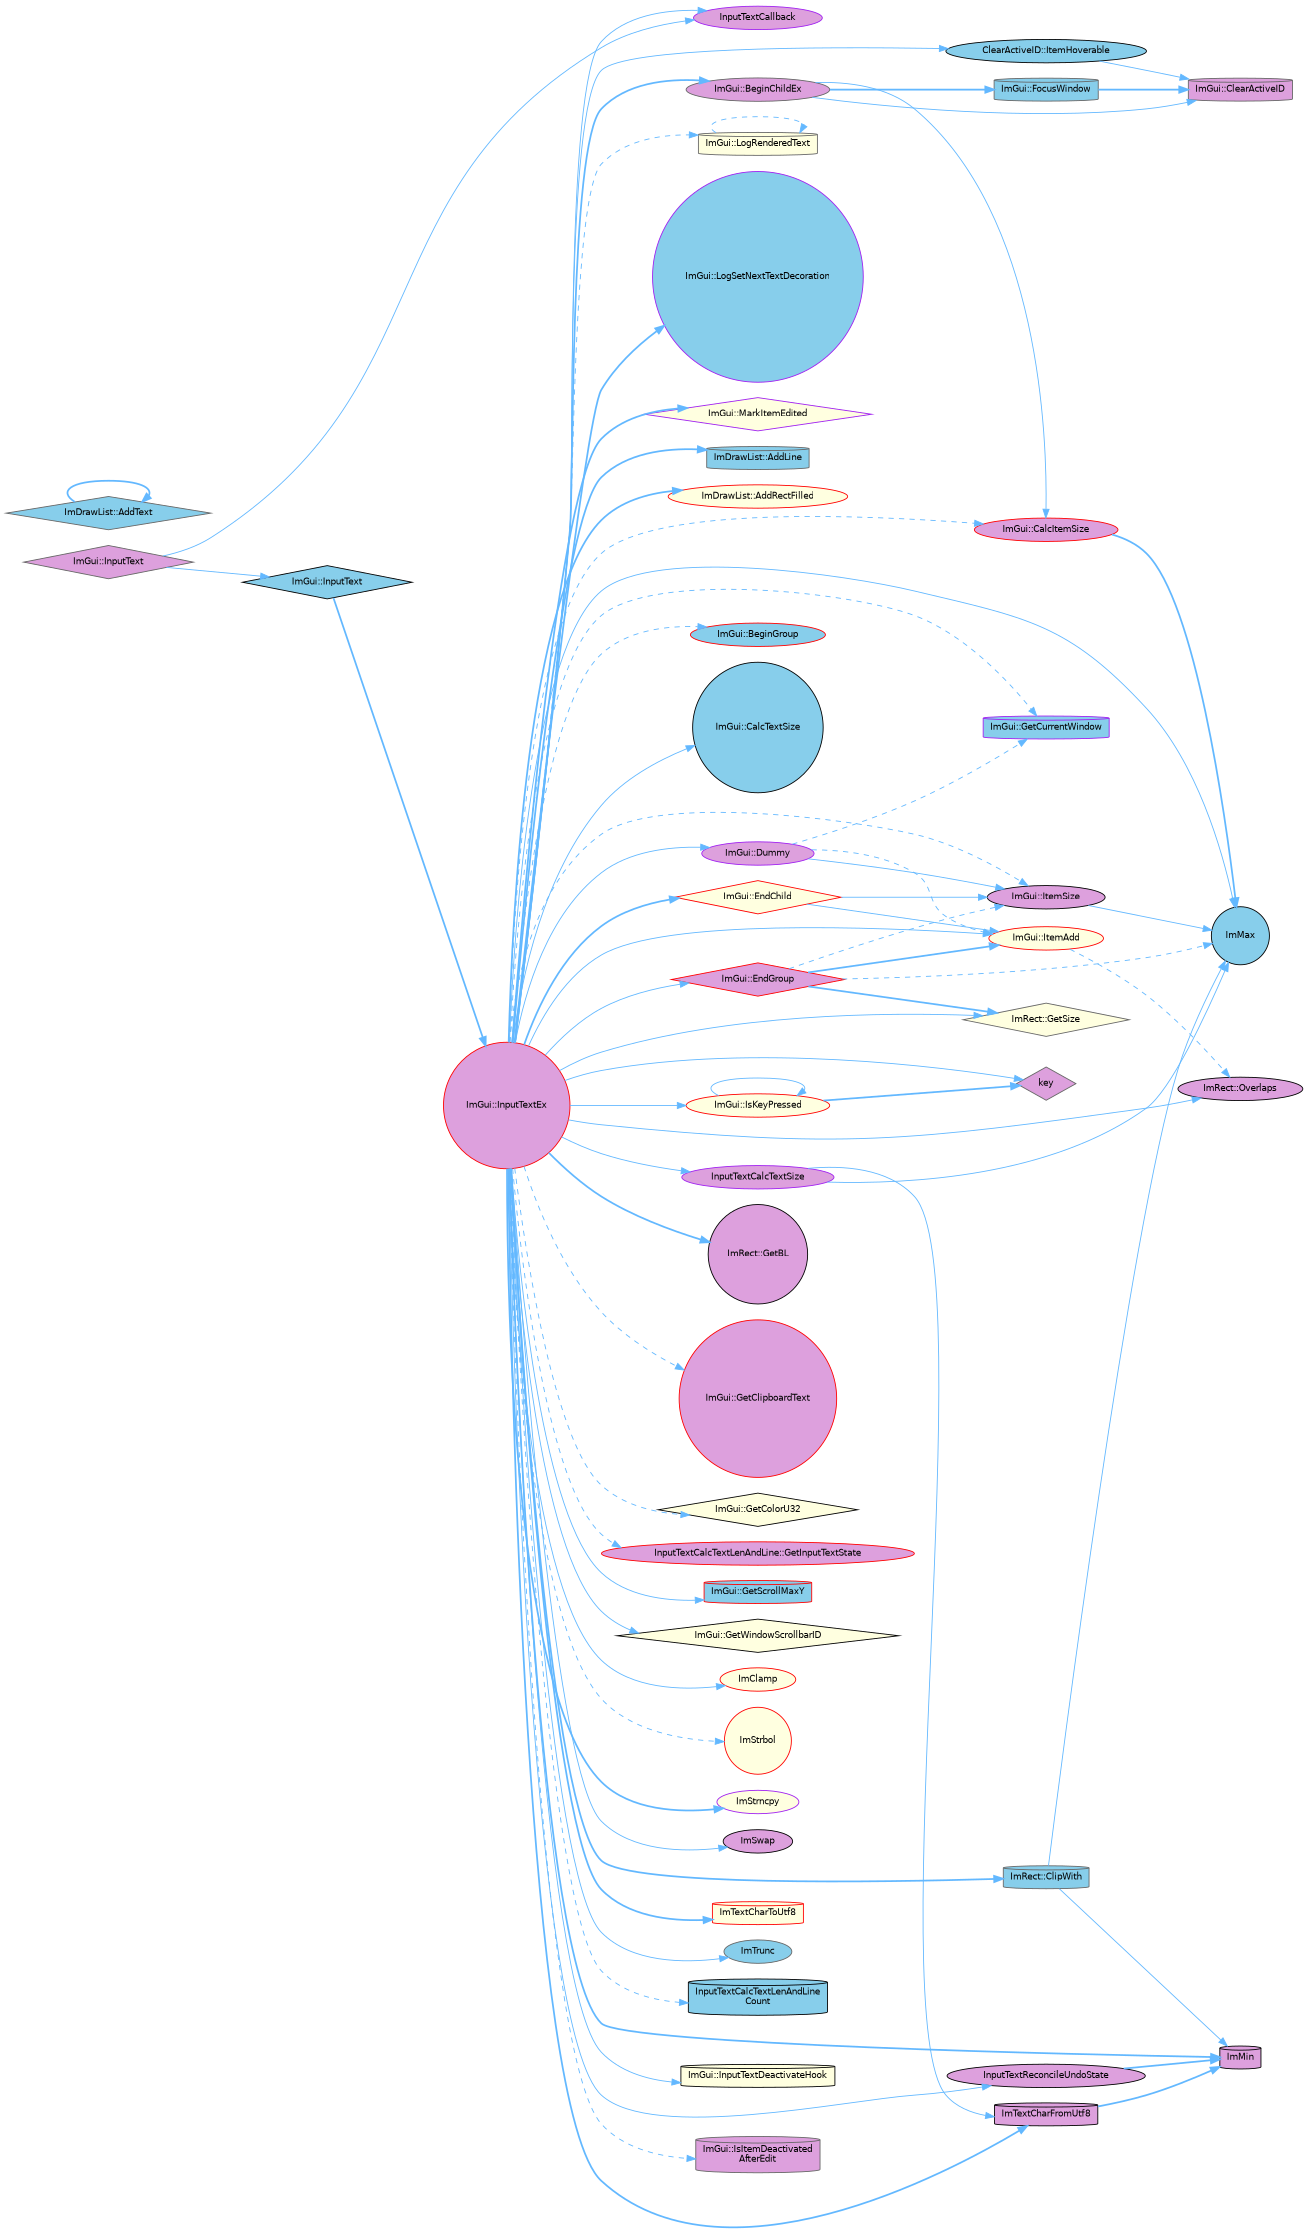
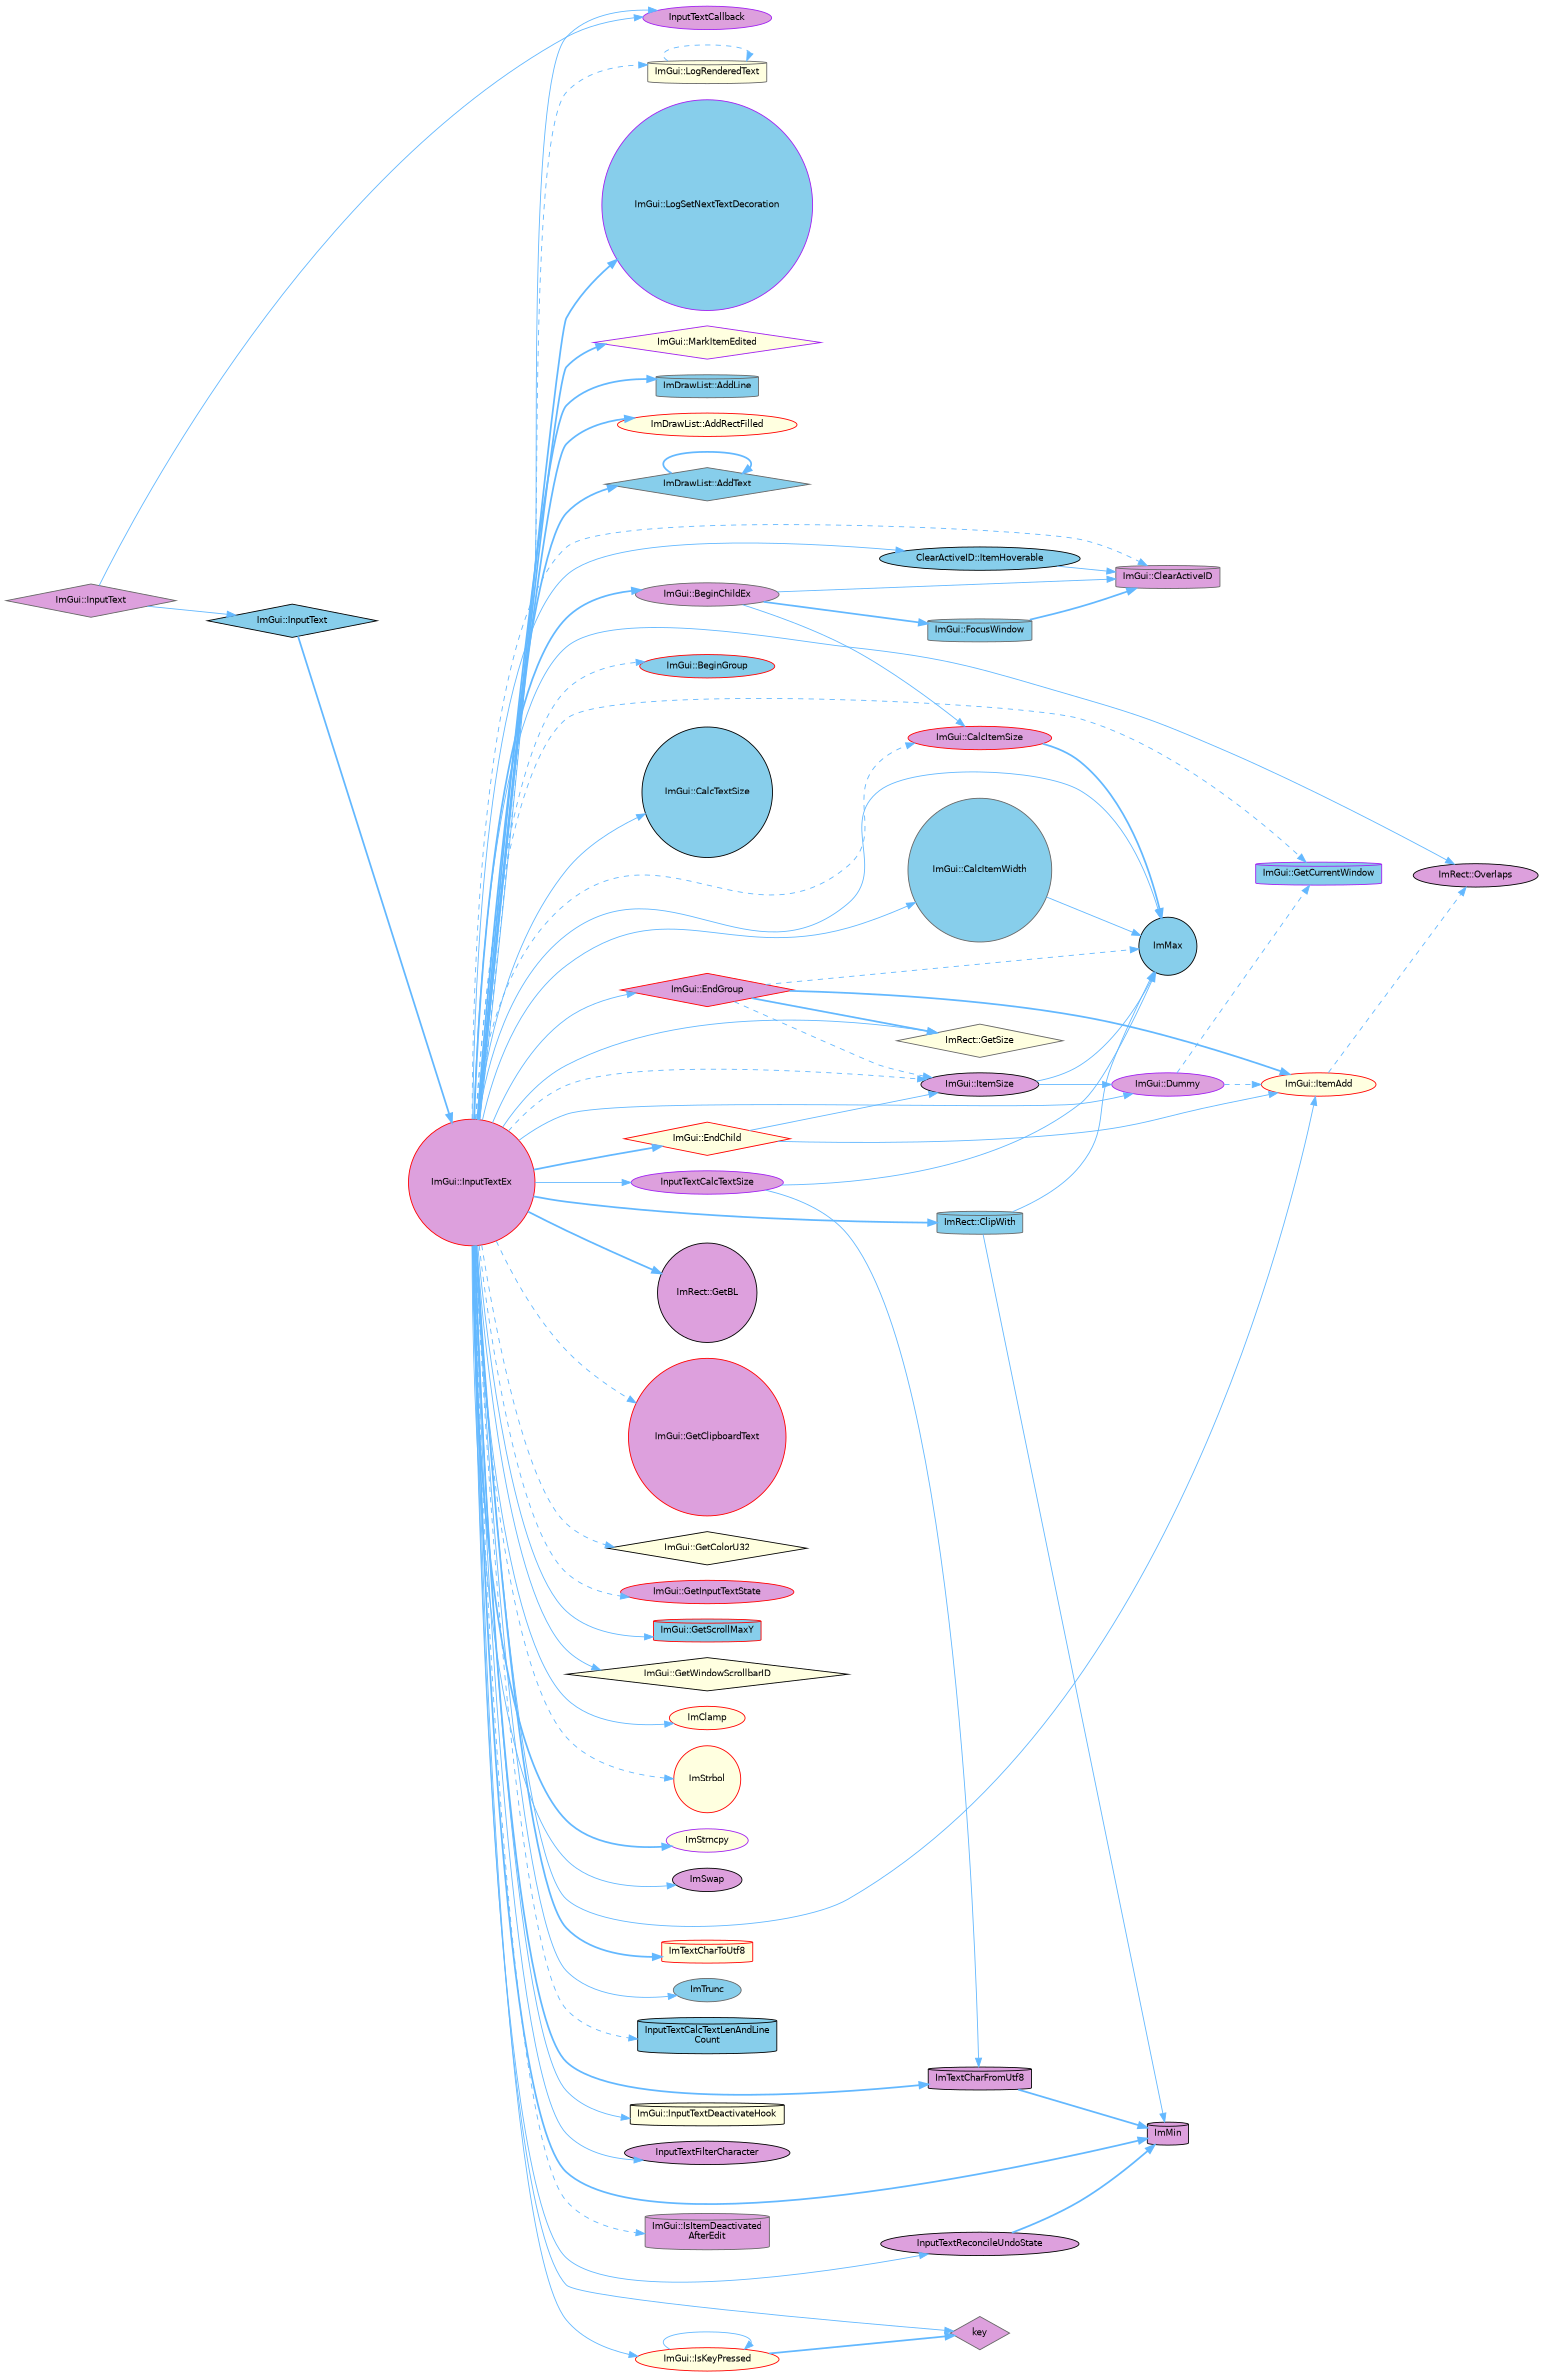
edge "ImGui::InputTextEx" -> "ImGui::ClearActiveID": added
edge "ImGui::InputTextEx" -> "ImDrawList::AddText": added
edge "ImGui::Dummy" -> "ImGui::ItemSize": reversed
node "ImGui::CalcItemWidth": added
node "InputTextCalcTextLenAndLine::GetInputTextState": label "InputTextCalcTextLenAndLine::GetInputTextState" -> "ImGui::GetInputTextState"
node "InputTextFilterCharacter": added
